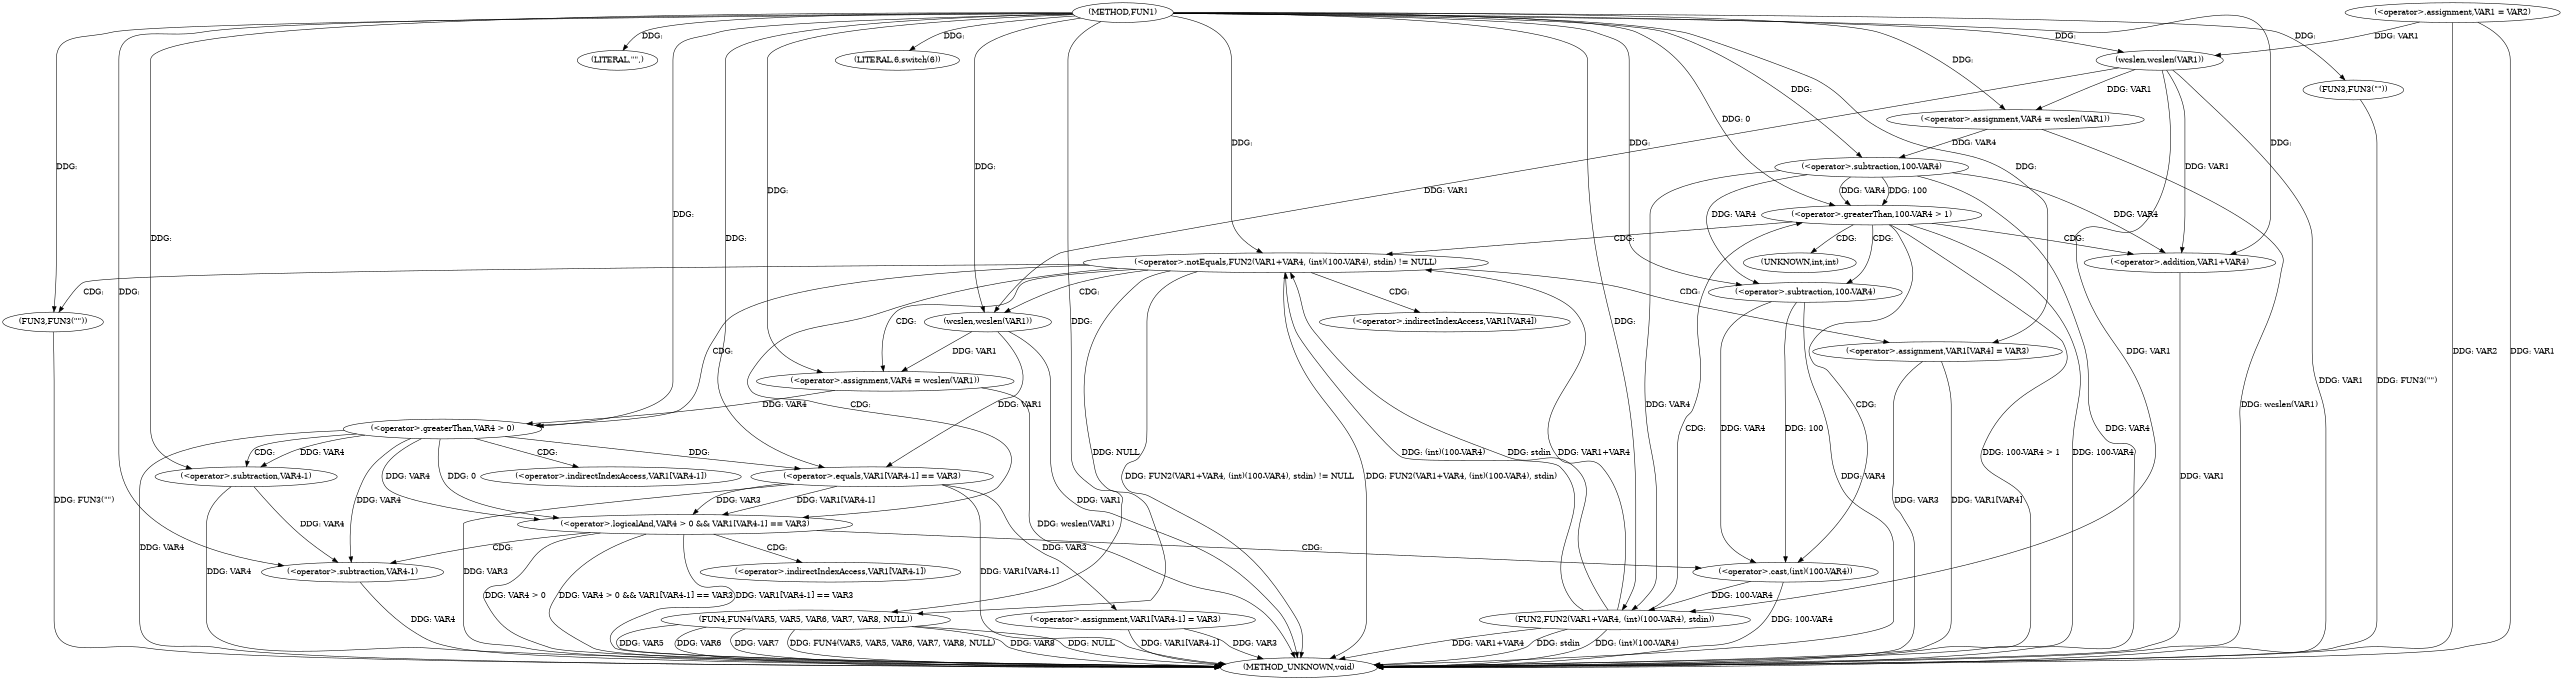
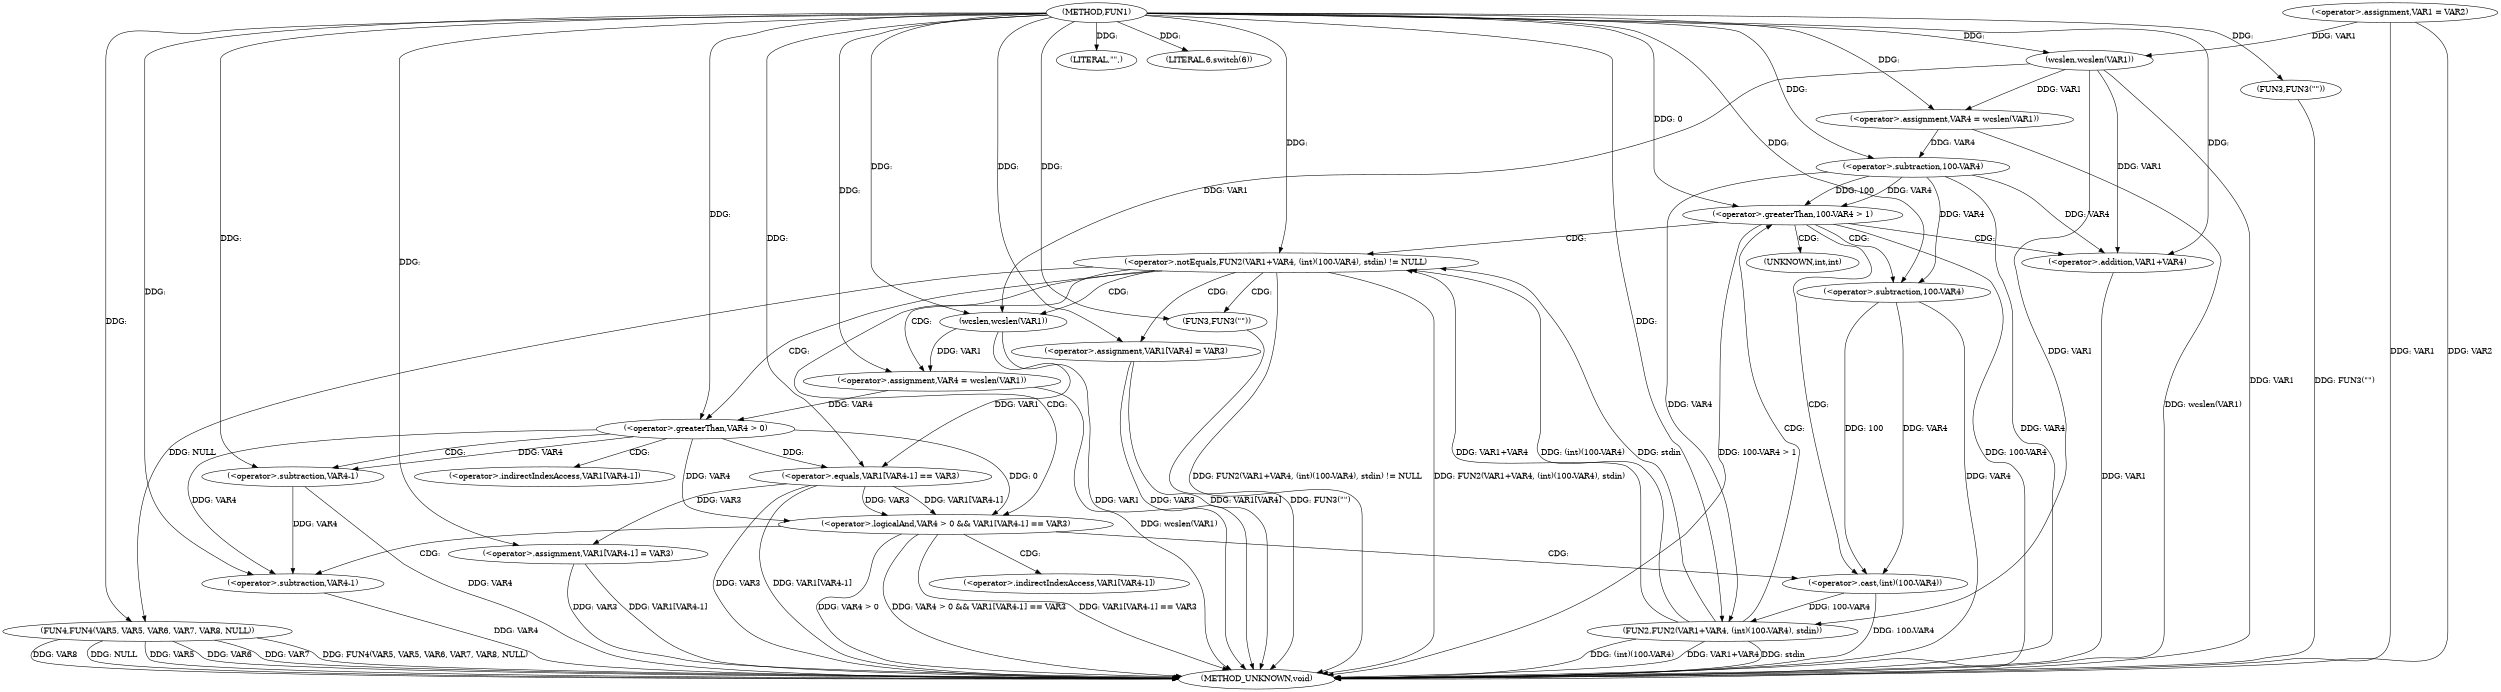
edge "(METHOD,FUN1)" -> "(<operator>.assignment,VAR1[VAR4-1] = VAR3)": added, label "DDG:"
node "(<operator>.indirectIndexAccess,VAR1[VAR4])": removed
edge "(<operator>.greaterThan,VAR4 > 0)" -> "(METHOD_UNKNOWN,void)": removed, label "DDG: VAR4"
